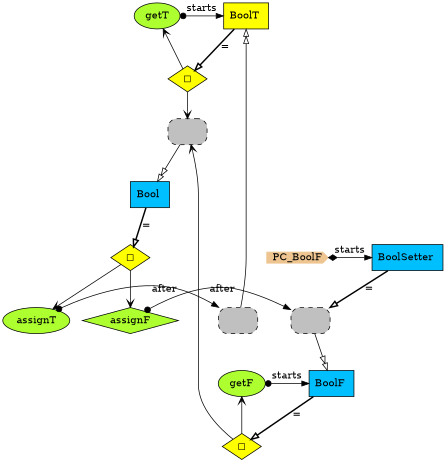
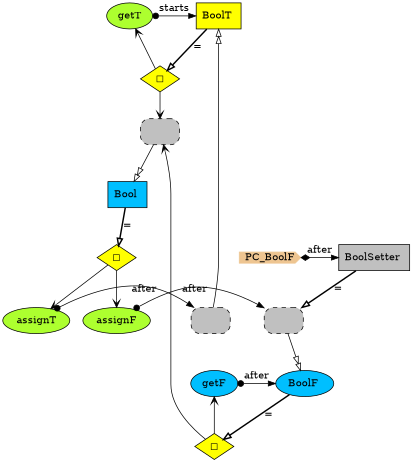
edge "PC_BoolF" -- "BoolSetter": label "starts" -> "after"
node "BoolSetter": fillcolor deepskyblue -> gray
node "assignF": shape diamond -> ellipse
edge "getF" -- "BoolF": label "starts" -> "after"
node "getF": fillcolor greenyellow -> deepskyblue
node "BoolF": shape box -> ellipse
